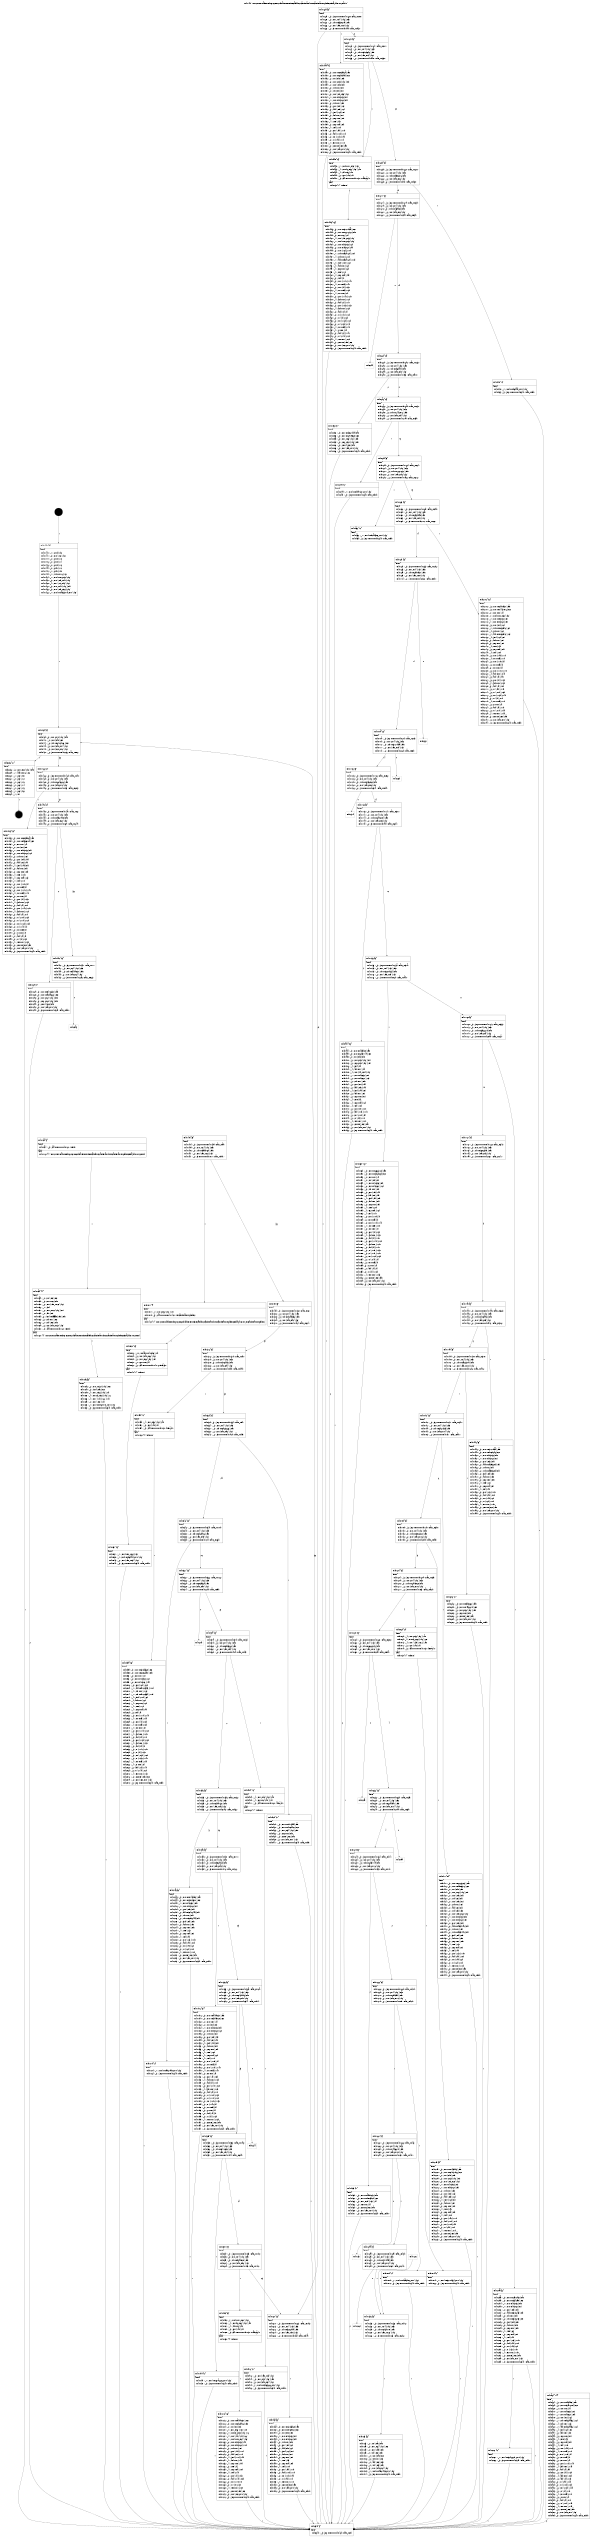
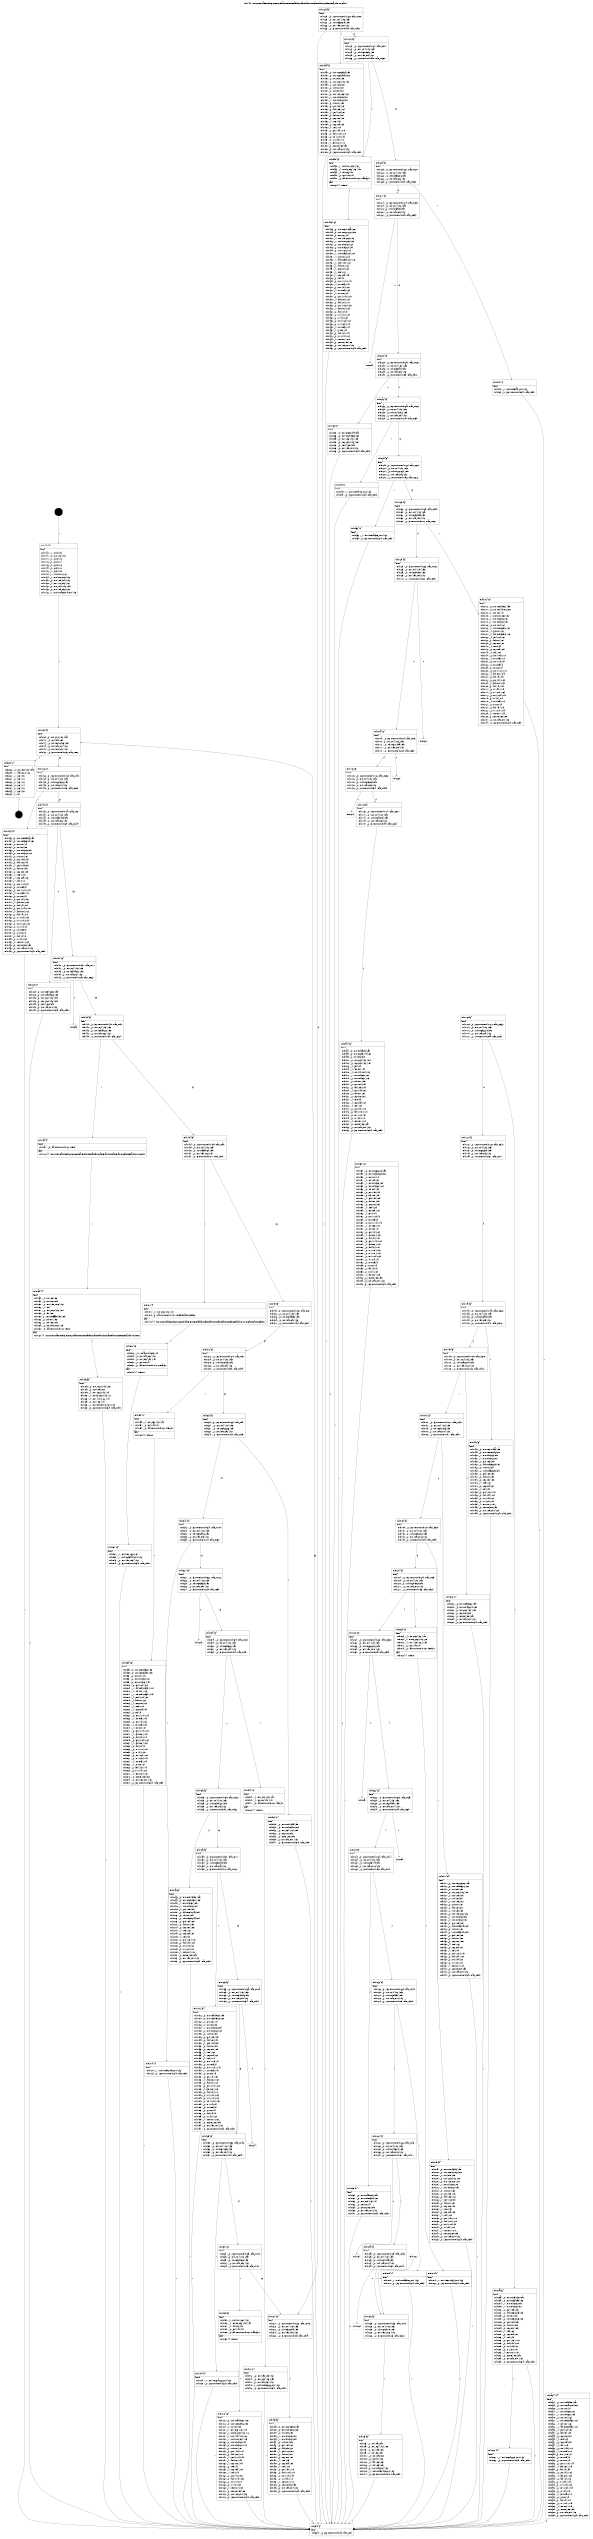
node "0x401755 [25]": removed
node "0x4014cb [25]": added
edge "0x401a58 [12]" -> "0x40234b [5]": added, label "1"
